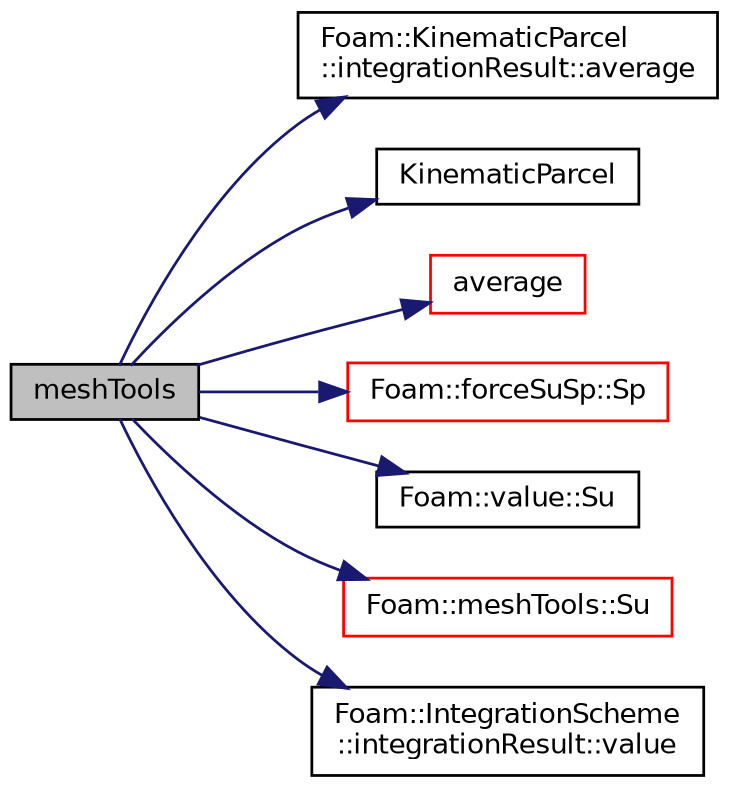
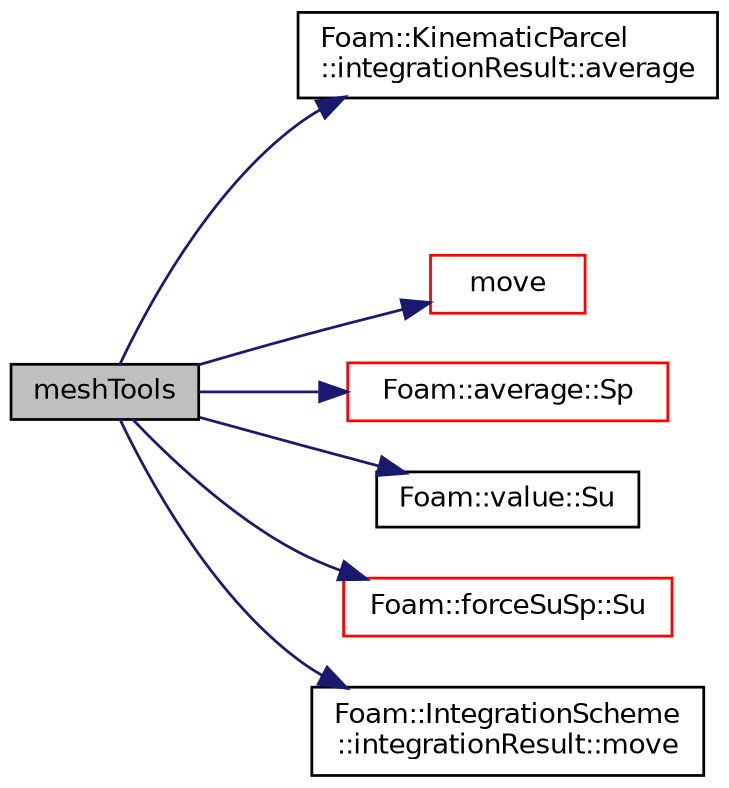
node "KinematicParcel": removed
node "average": label "average" -> "move"
node "Foam::forceSuSp::Sp": label "Foam::forceSuSp::Sp" -> "Foam::average::Sp"
node "Foam::meshTools::Su": label "Foam::meshTools::Su" -> "Foam::forceSuSp::Su"
node "Foam::IntegrationScheme ::integrationResult::value": label "Foam::IntegrationScheme ::integrationResult::value" -> "Foam::IntegrationScheme ::integrationResult::move"
